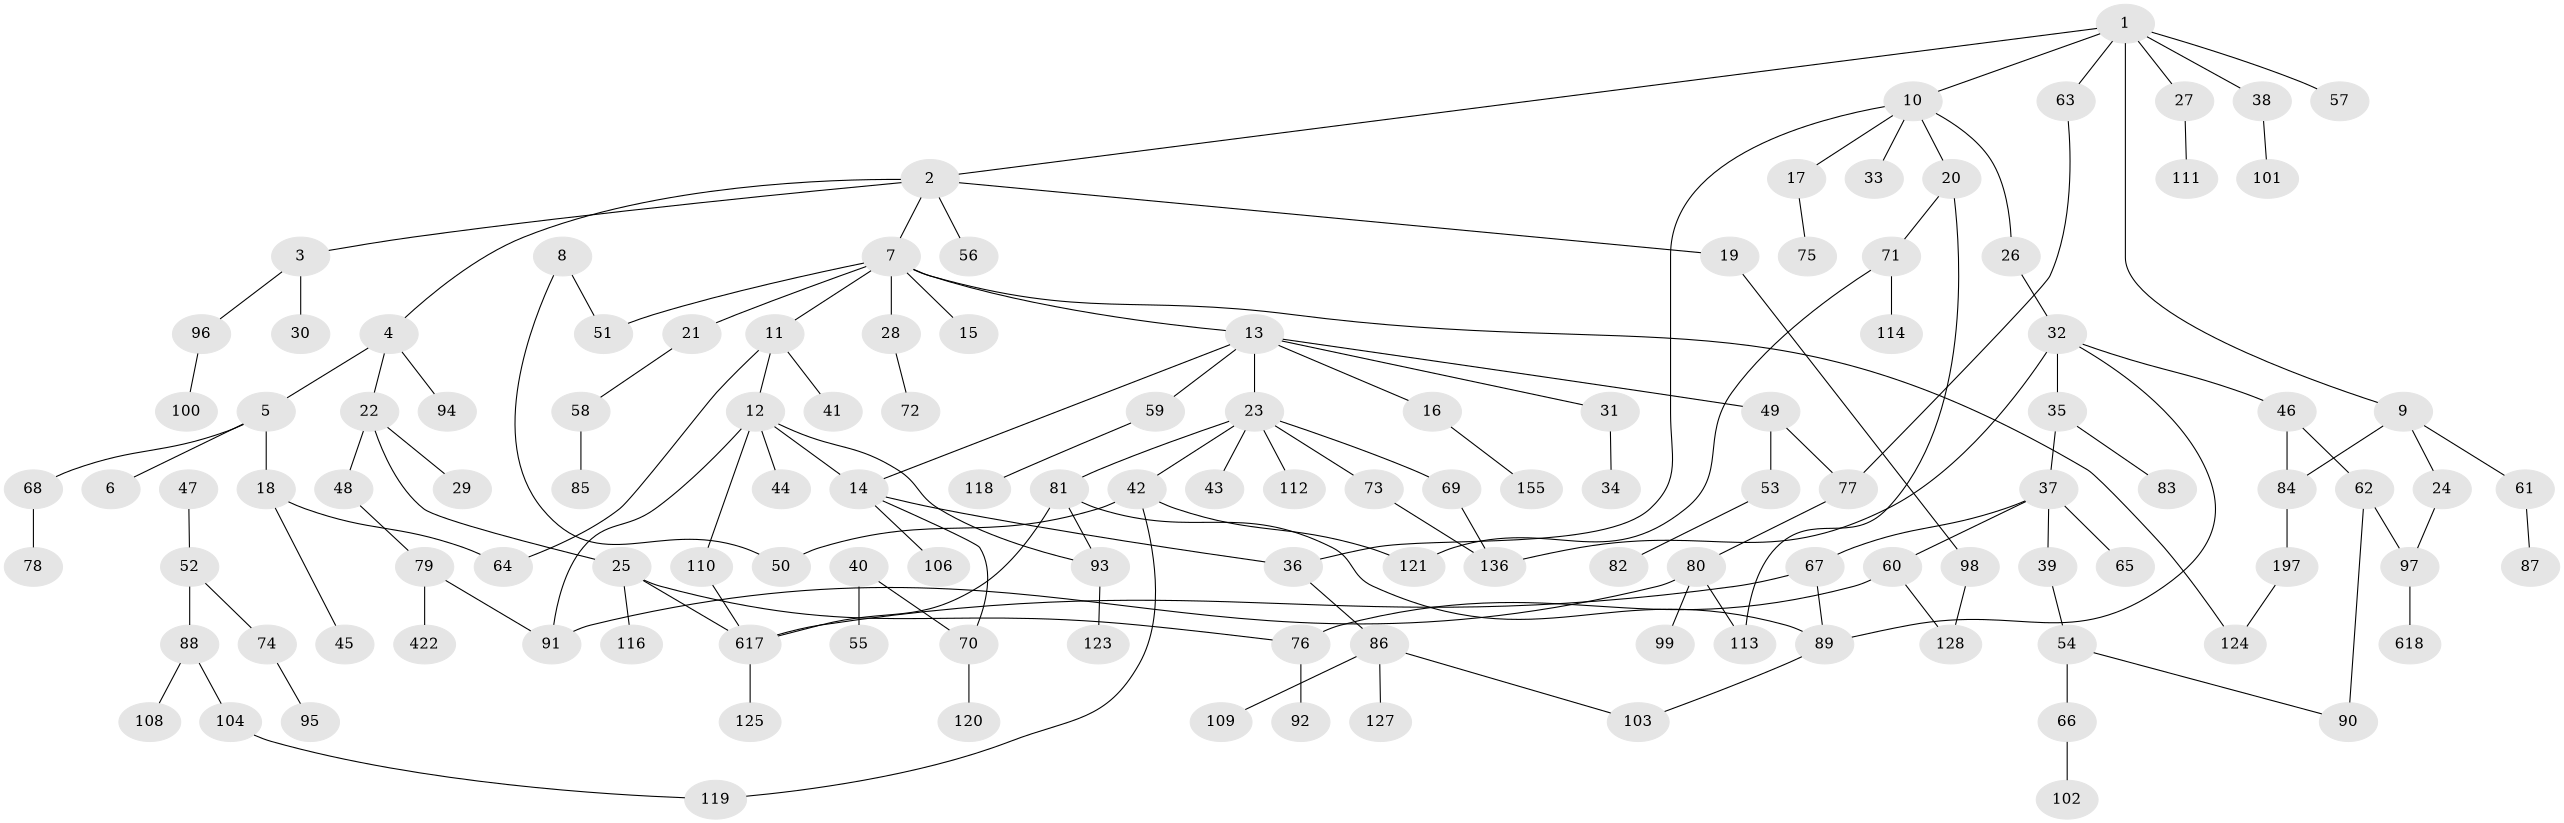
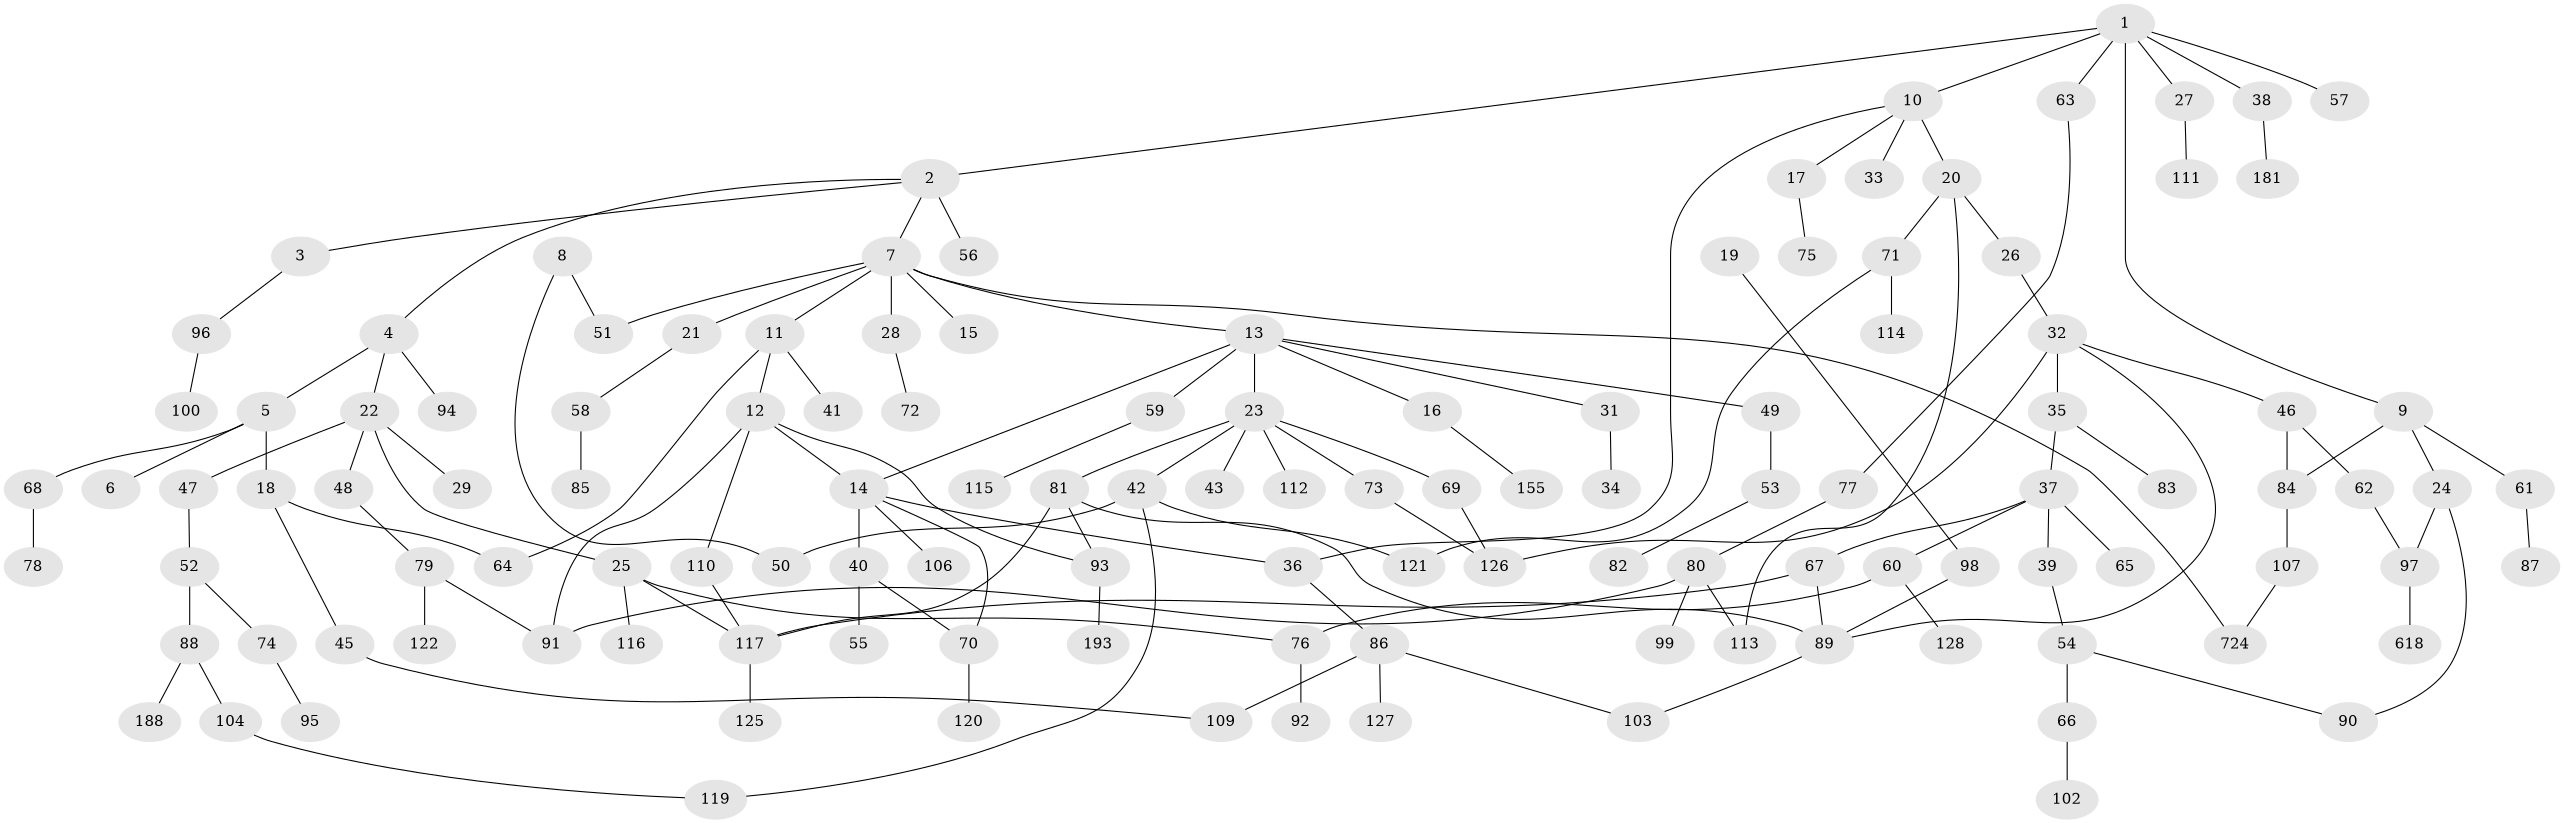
edge "10" -- "26": now "20" -- "26"
node "101": label "101" -> "181"
edge "2" -- "19": removed
node "30": removed
edge "22" -- "47": added
edge "49" -- "77": removed
node "44": removed
node "118": label "118" -> "115"
edge "14" -- "40": added
node "136": label "136" -> "126"
node "197": label "197" -> "107"
edge "98" -- "128": now "98" -- "89"
edge "62" -- "90": now "24" -- "90"
node "422": label "422" -> "122"
node "617": label "617" -> "117"
node "123": label "123" -> "193"
node "124": label "124" -> "724"
edge "45" -- "109": added
node "108": label "108" -> "188"
